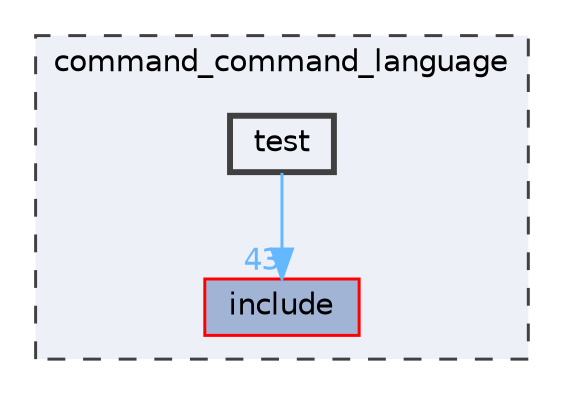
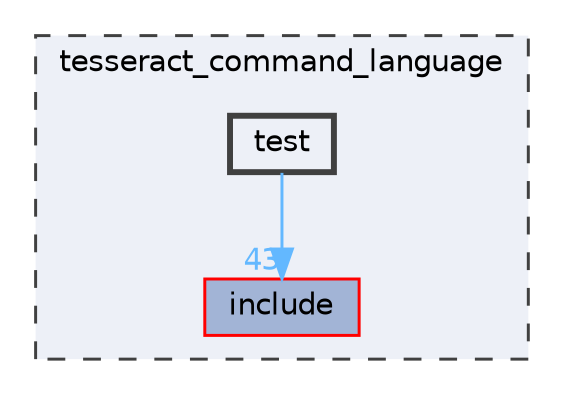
cluster "command_command_language": label "command_command_language" -> "tesseract_command_language"
